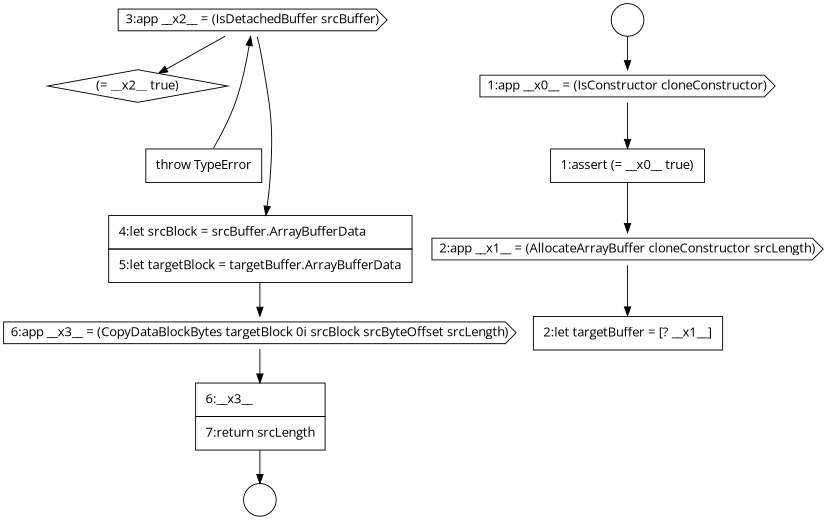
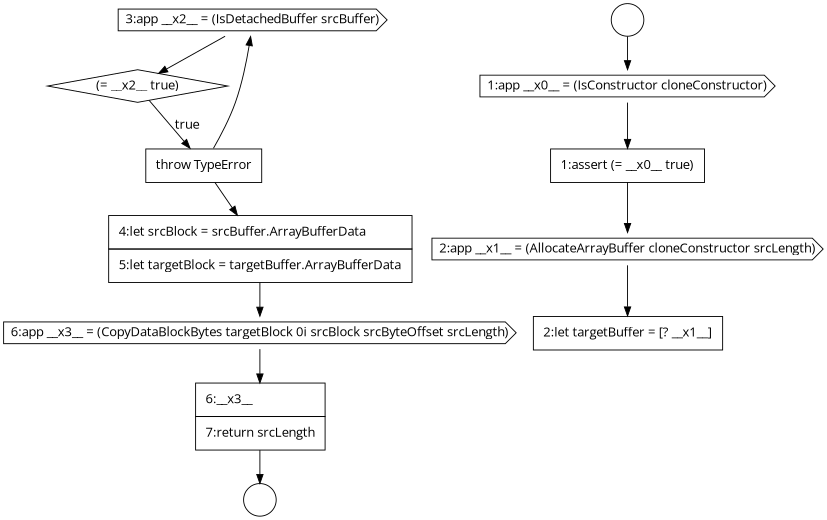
edge "(= __x2__ true)" -> "throw TypeError": added, label "true"
edge "3:app __x2__ = (IsDetachedBuffer srcBuffer)" -> "4:let srcBlock = srcBuffer.ArrayBufferData": now "throw TypeError" -> "4:let srcBlock = srcBuffer.ArrayBufferData"
